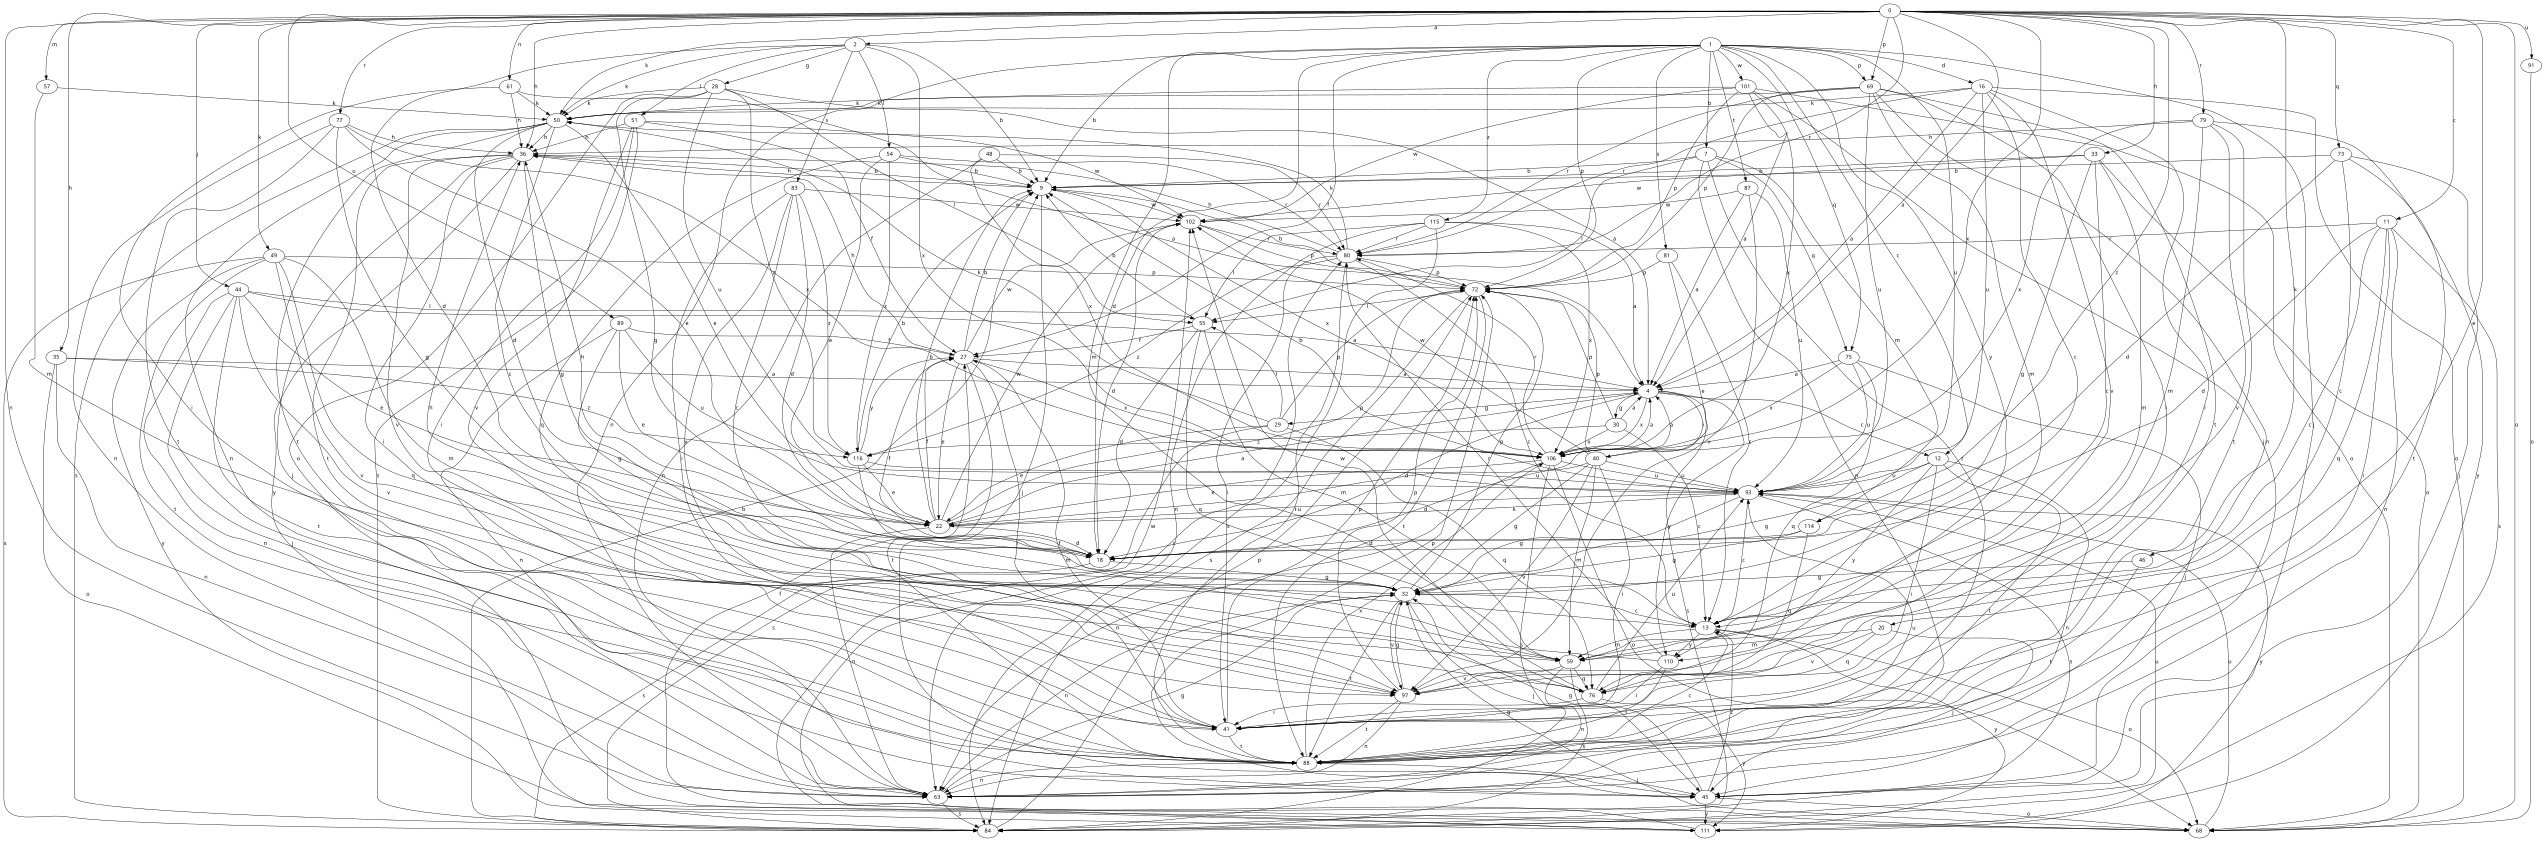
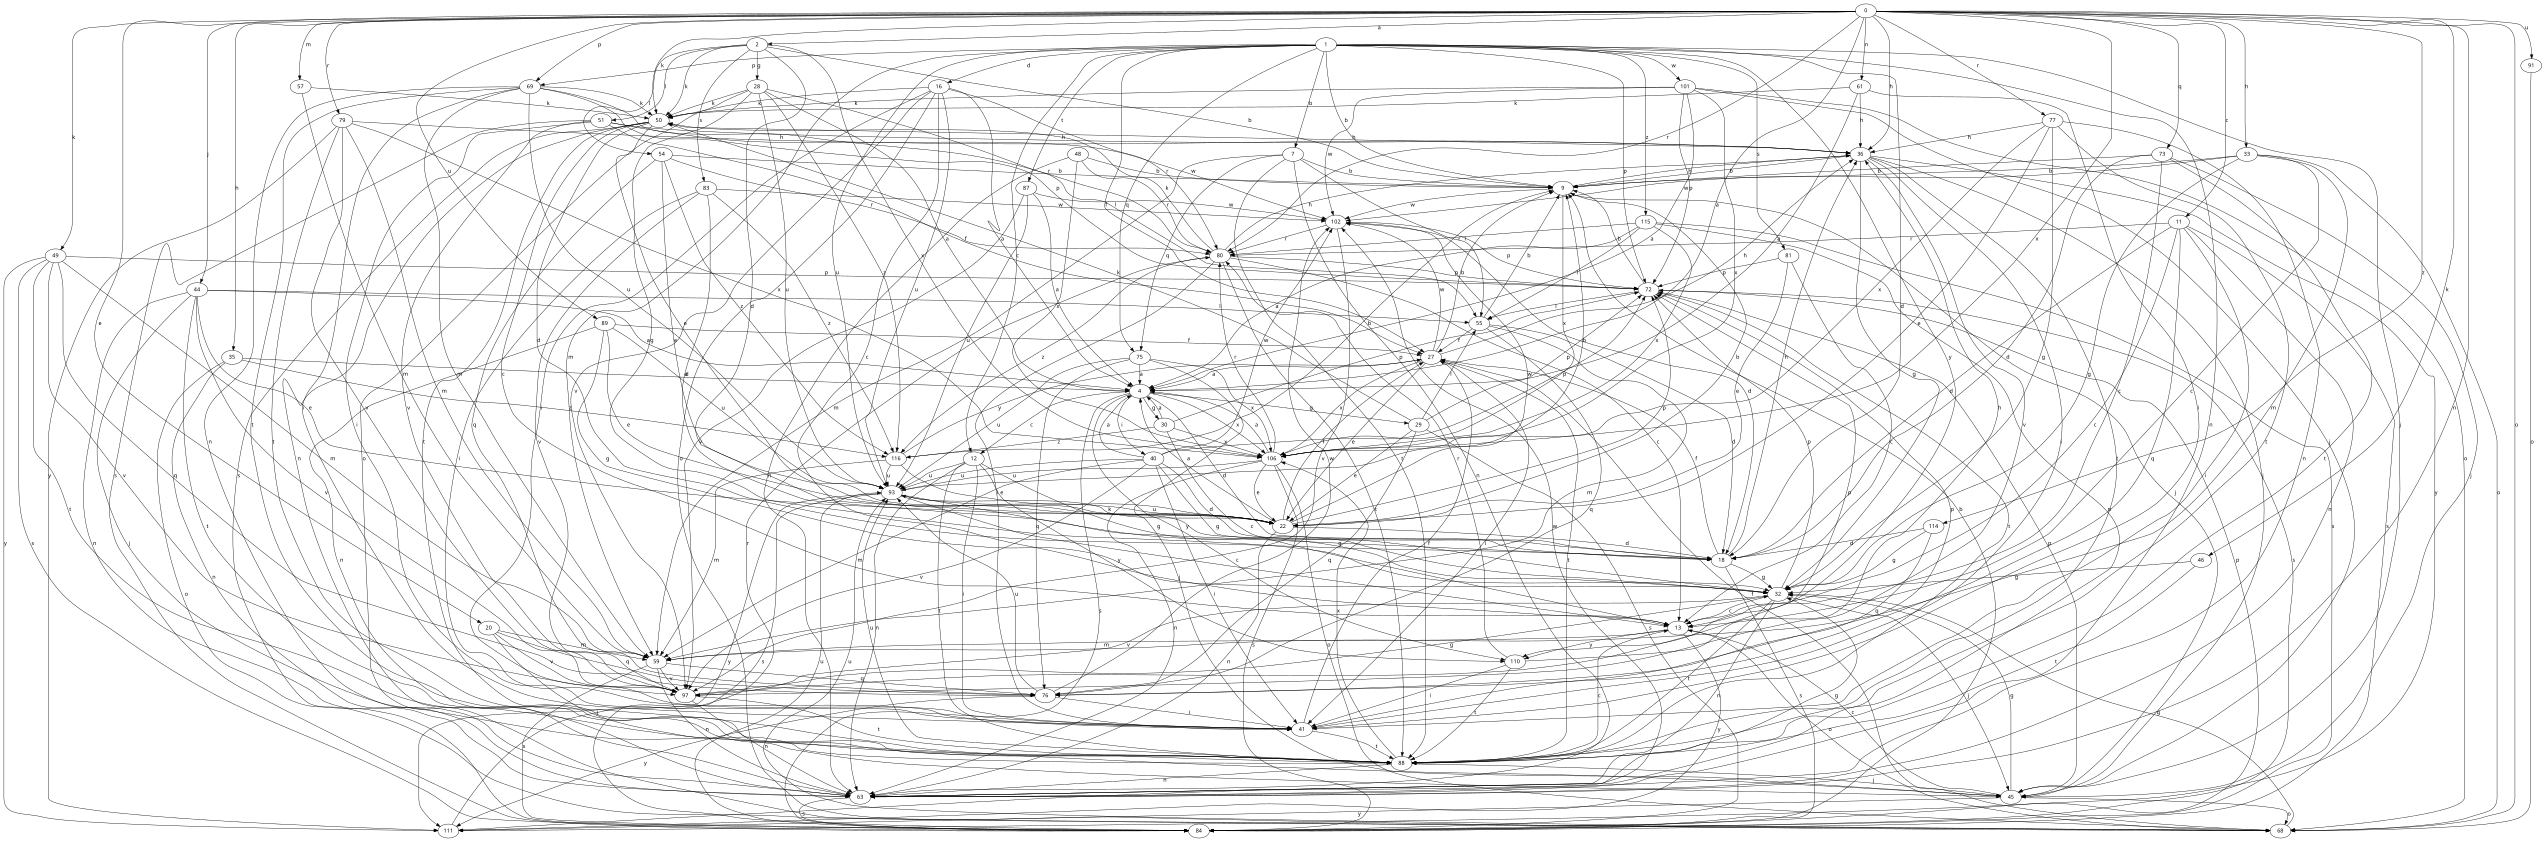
edge "7" -> "114": now "7" -> "59"
edge "83" -> "13": removed, label "c"
edge "102" -> "97": added, label "v"
